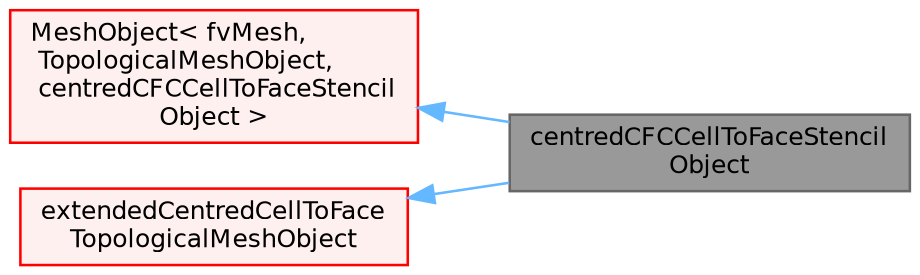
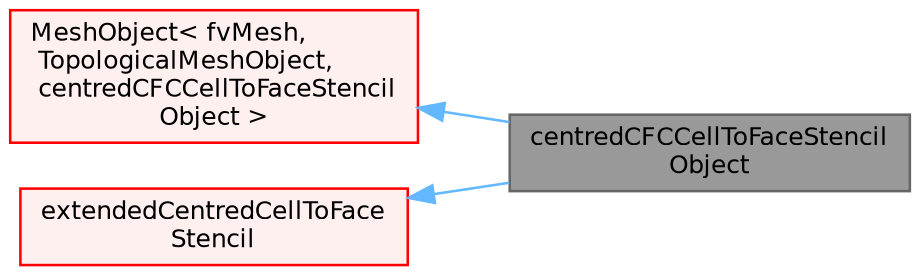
node "extendedCentredCellToFace TopologicalMeshObject": label "extendedCentredCellToFace TopologicalMeshObject" -> "extendedCentredCellToFace Stencil"
